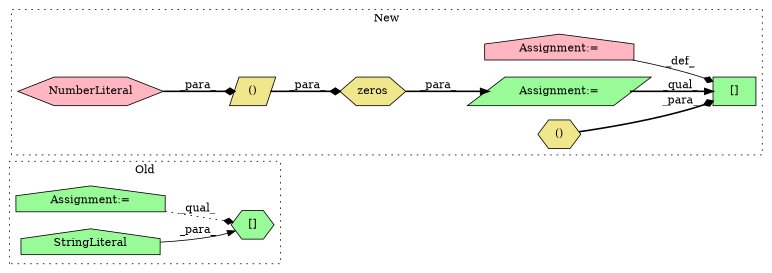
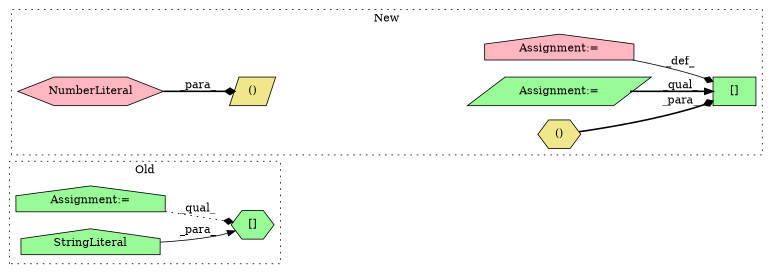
node "zeros": removed
